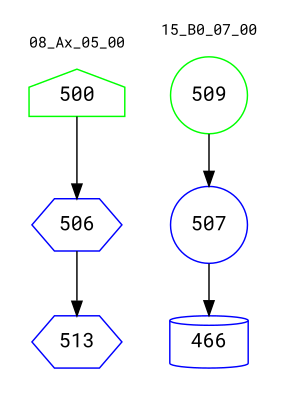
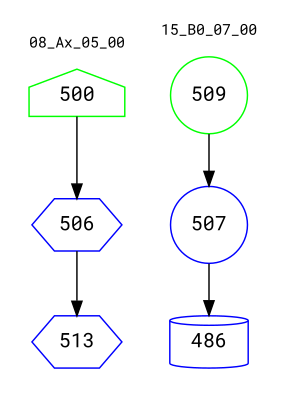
node "466": label "466" -> "486"
